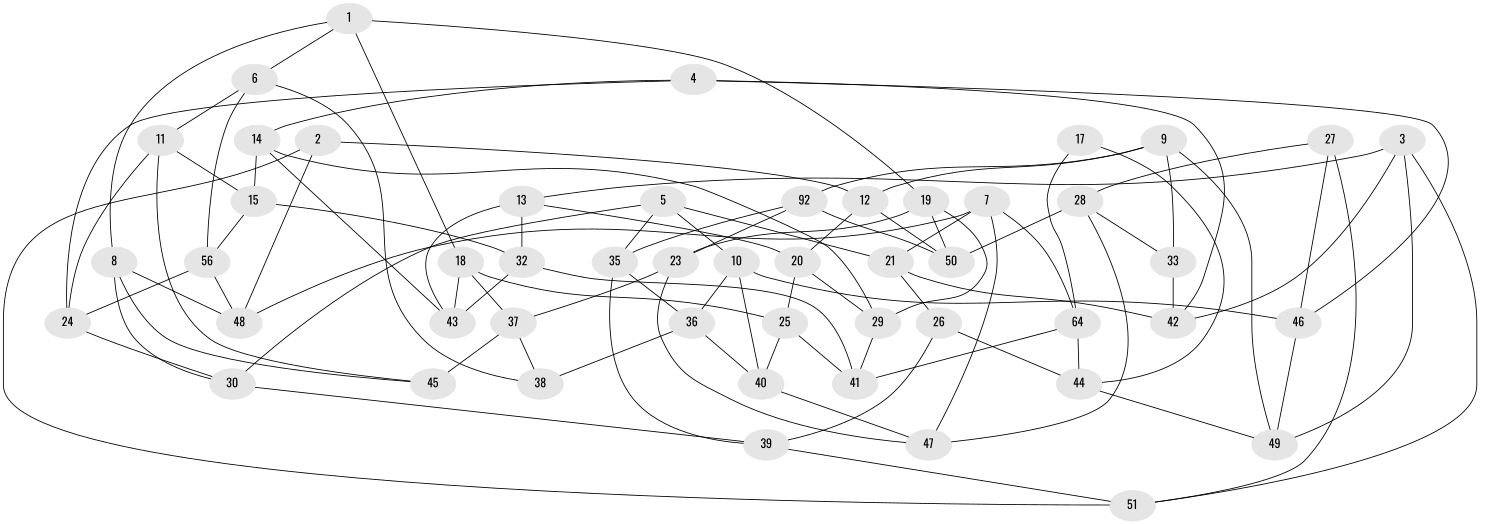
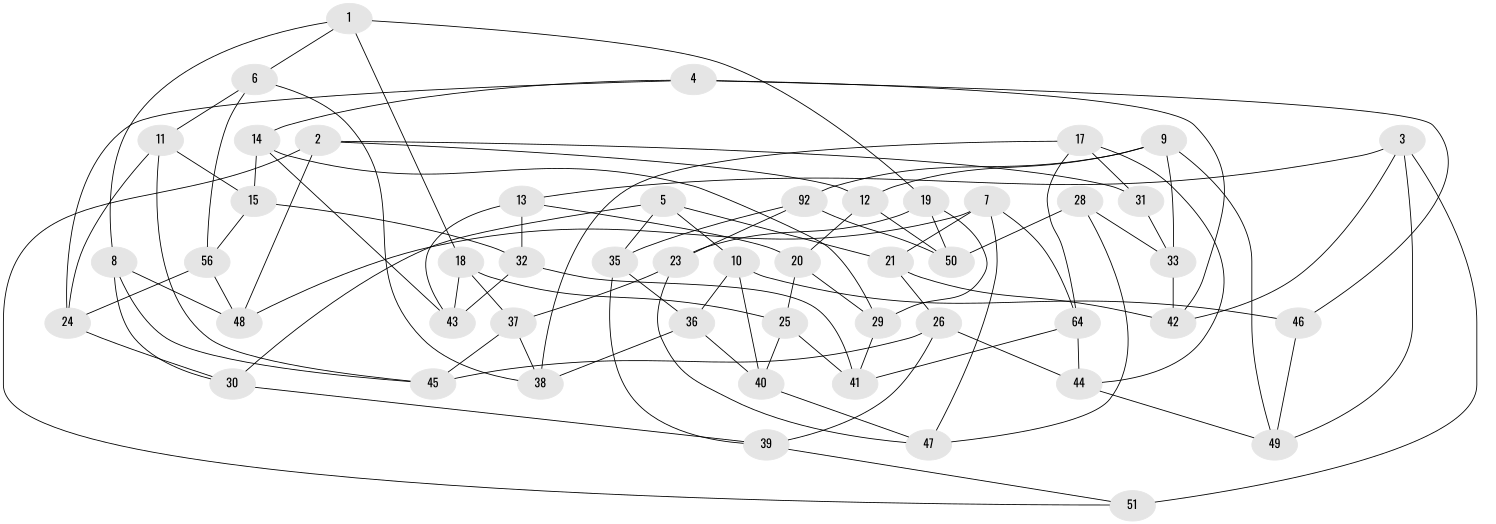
node "27": removed
edge "17" -- "38": added
node "31": added
edge "26" -- "45": added
